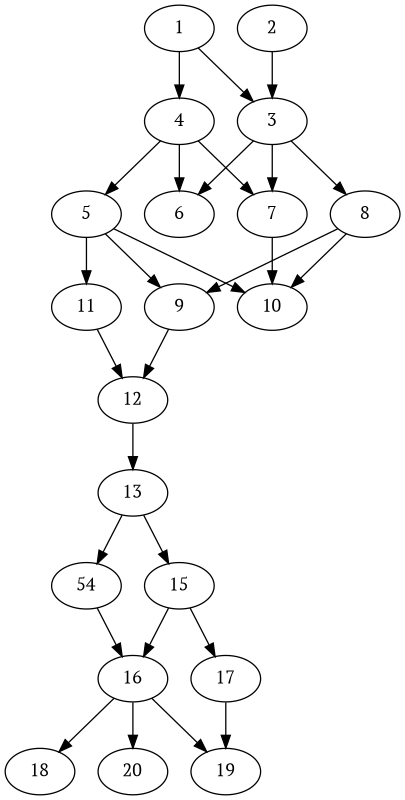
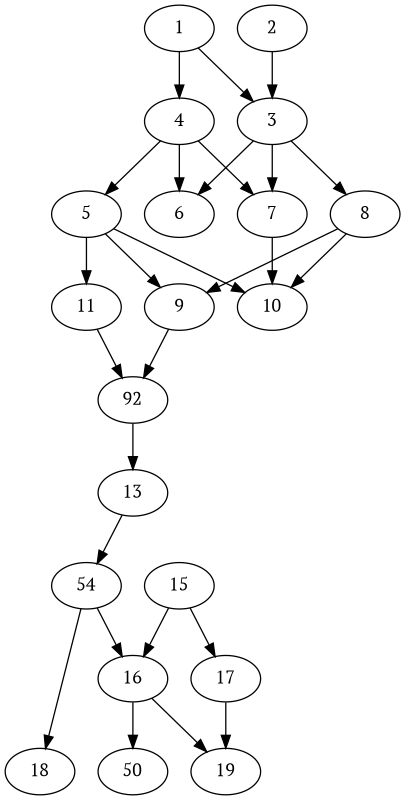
node "12": label "12" -> "92"
edge "13" -> "15": removed
edge "16" -> "18": now "54" -> "18"
node "20": label "20" -> "50"
